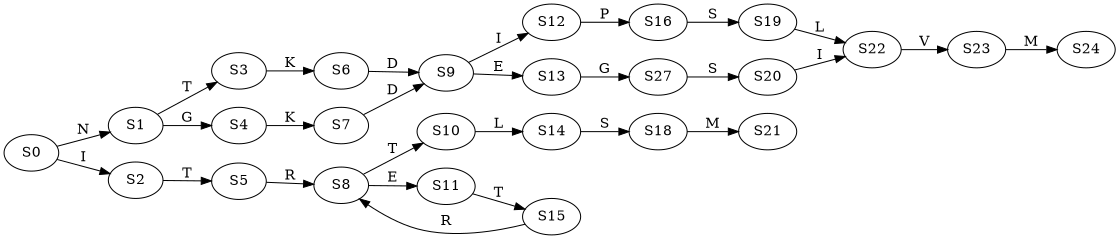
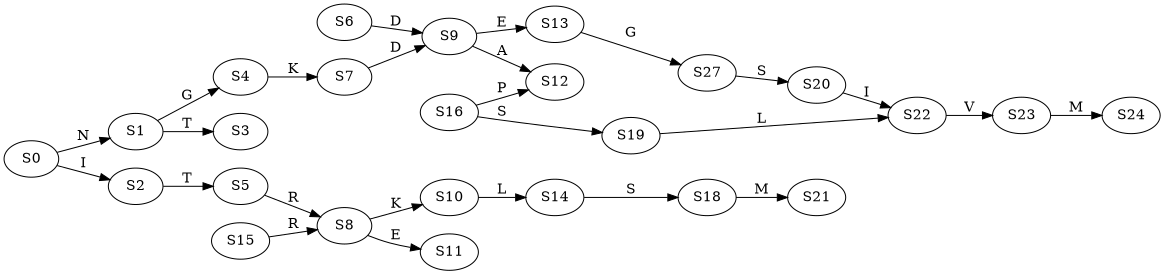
edge "S12" -> "S16": reversed
edge "S9" -> "S12": label "I" -> "A"
edge "S3" -> "S6": removed, label "K"
edge "S8" -> "S10": label "T" -> "K"
edge "S11" -> "S15": removed, label "T"
